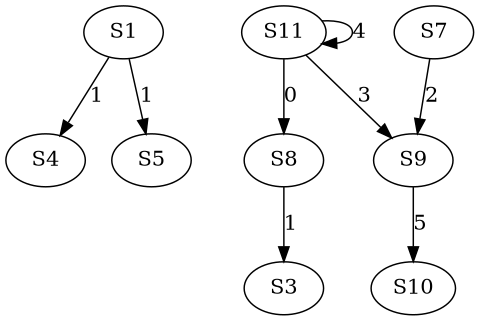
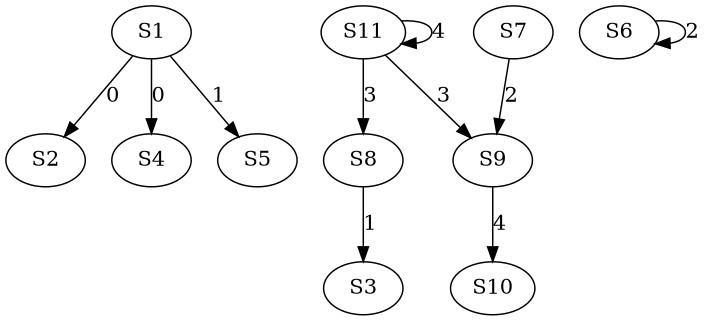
node "S6": added
edge "S1" -> "S4": label "1" -> "0"
edge "S11" -> "S8": label "0" -> "3"
node "S2": added
edge "S9" -> "S10": label "5" -> "4"
